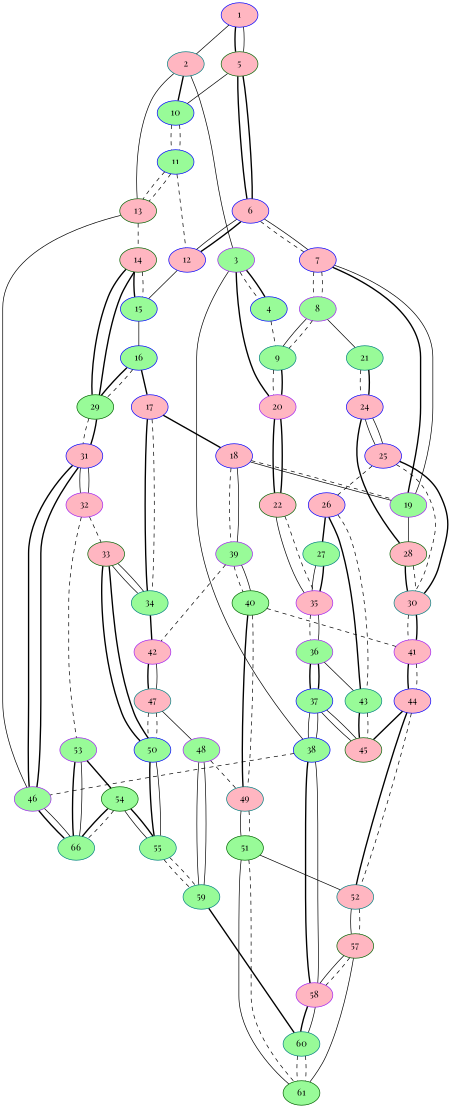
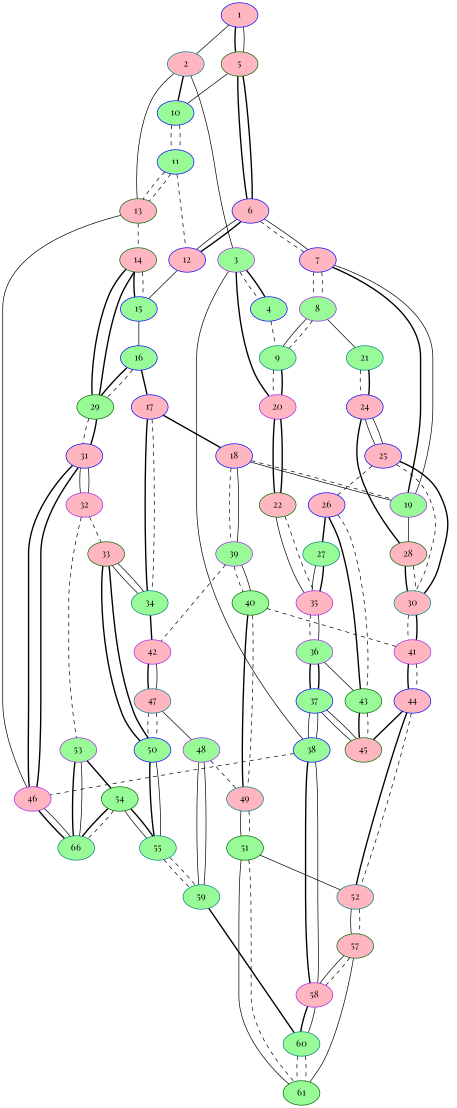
node "43": color teal -> darkgreen
node "46": fillcolor palegreen -> lightpink
